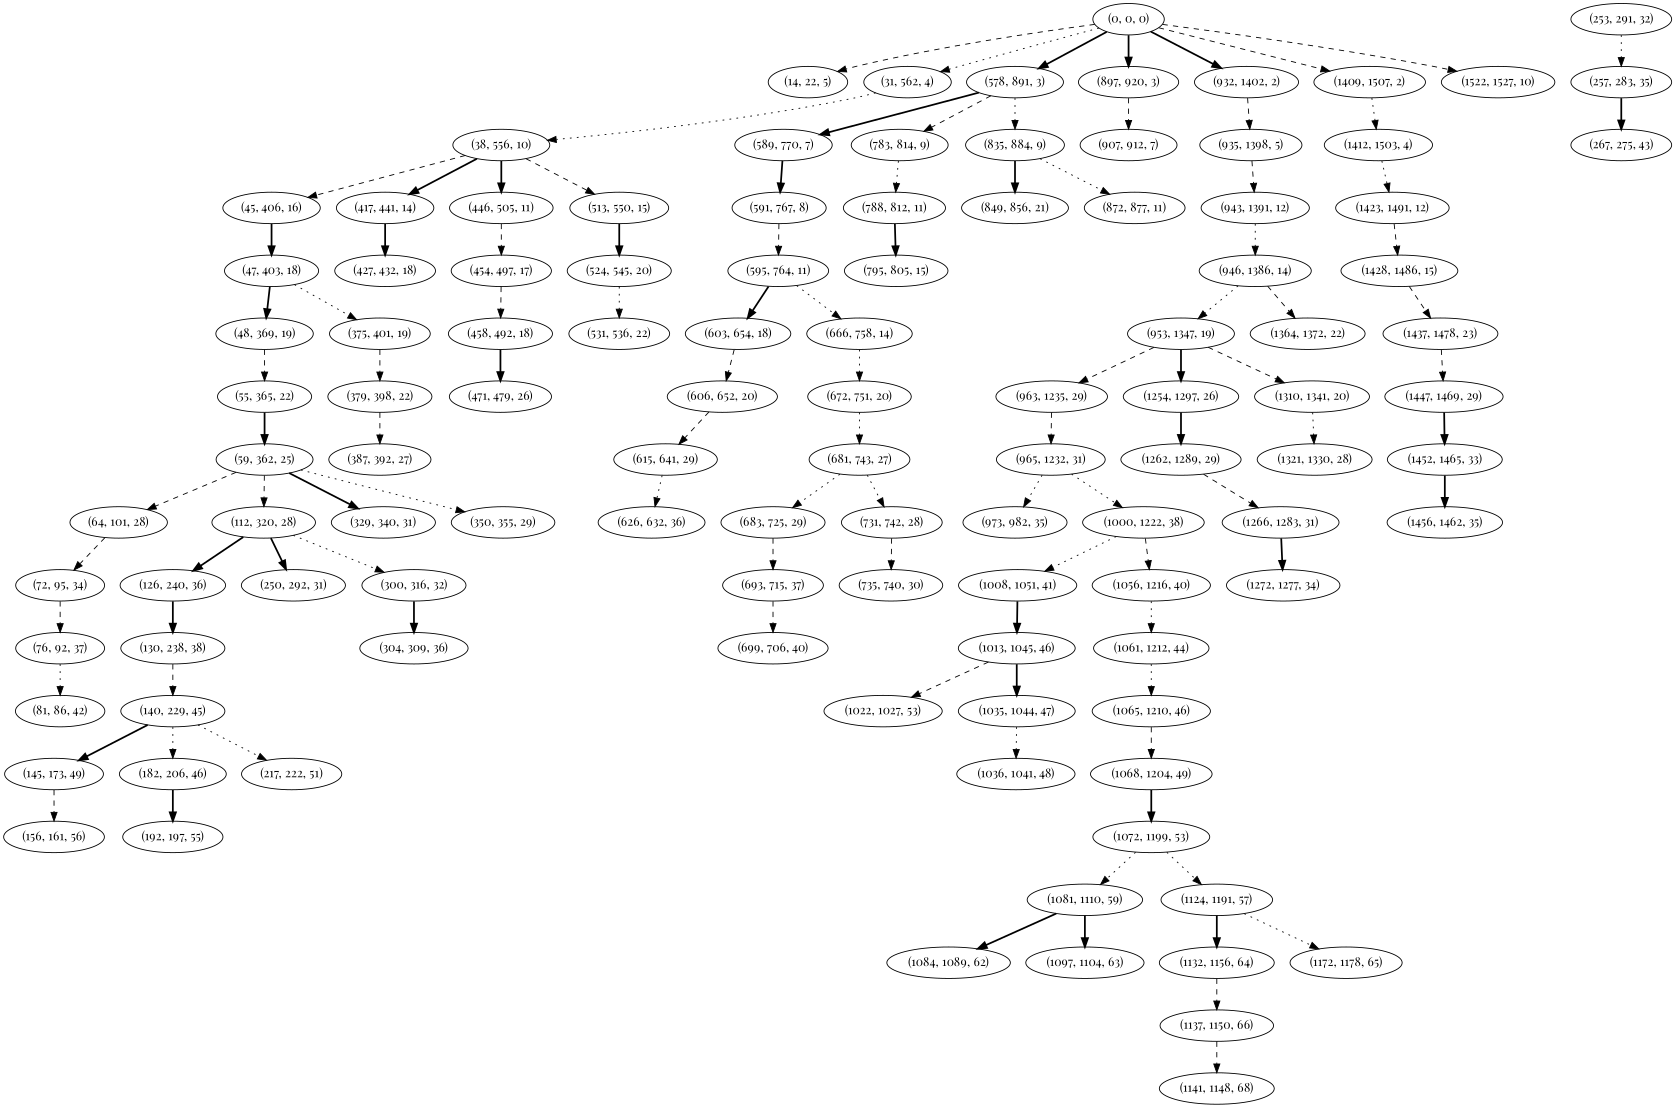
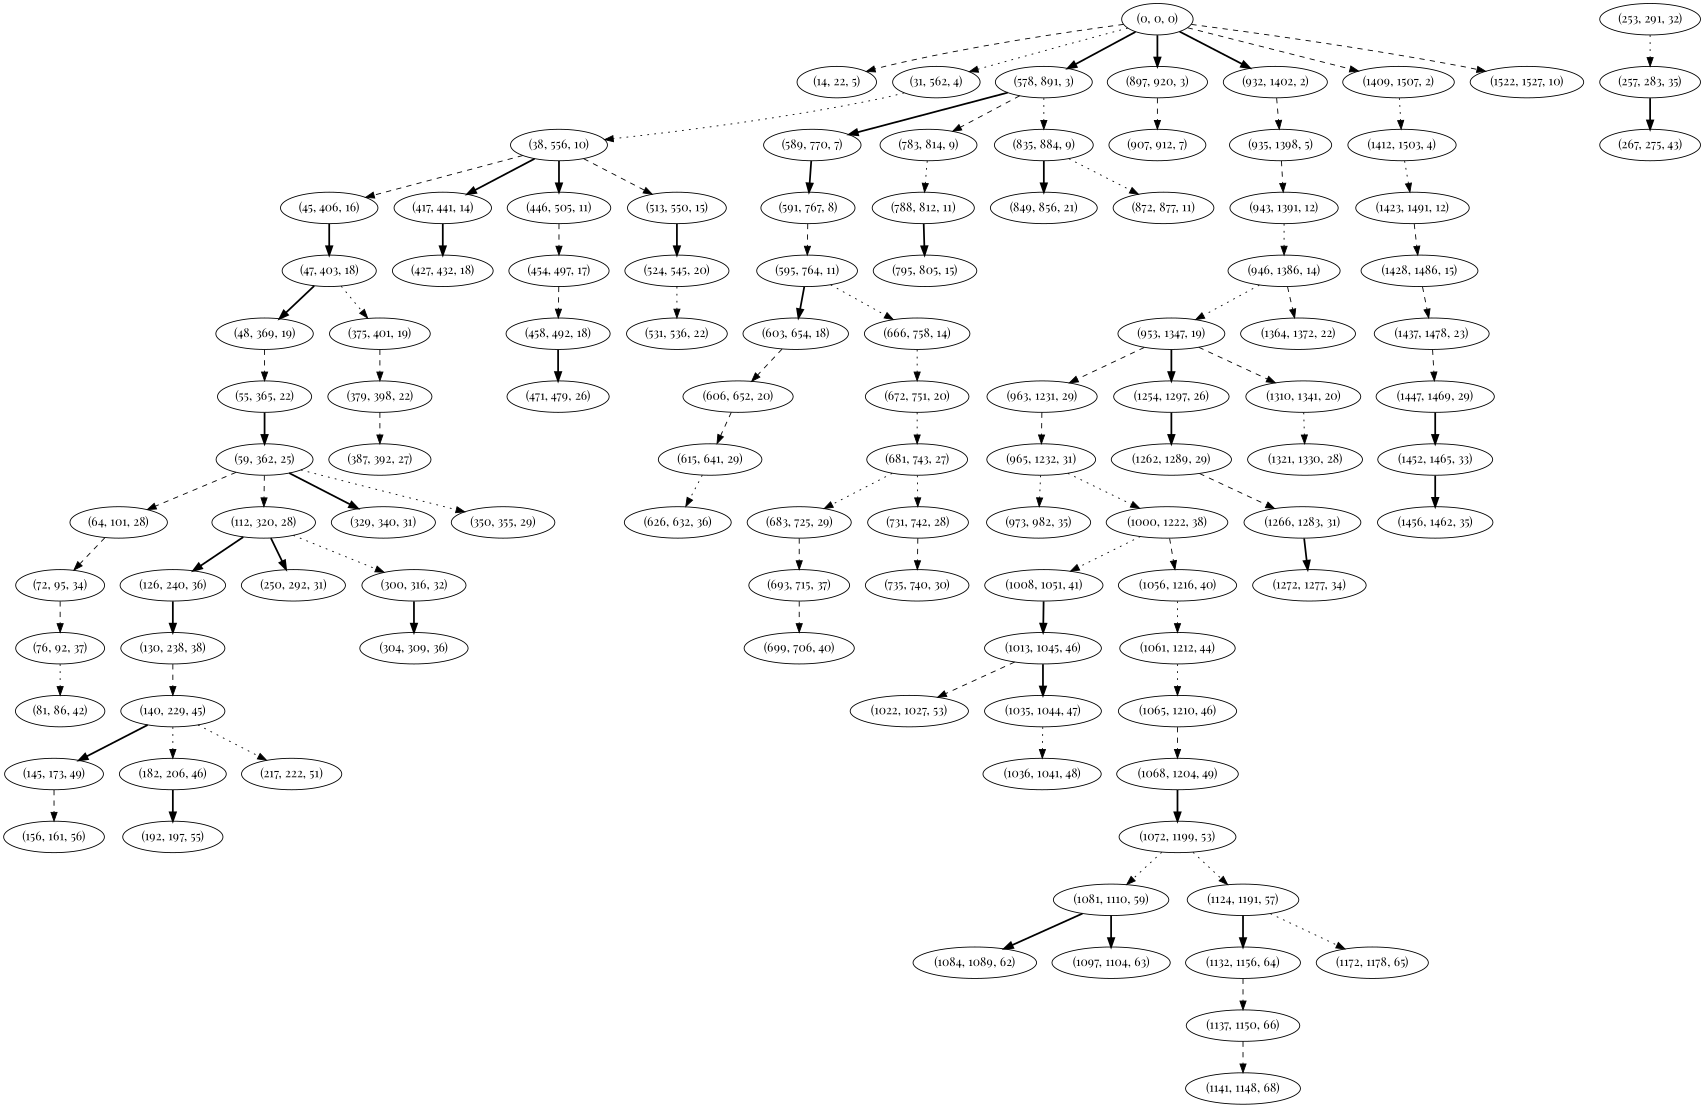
node "(963, 1235, 29)": label "(963, 1235, 29)" -> "(963, 1231, 29)"
